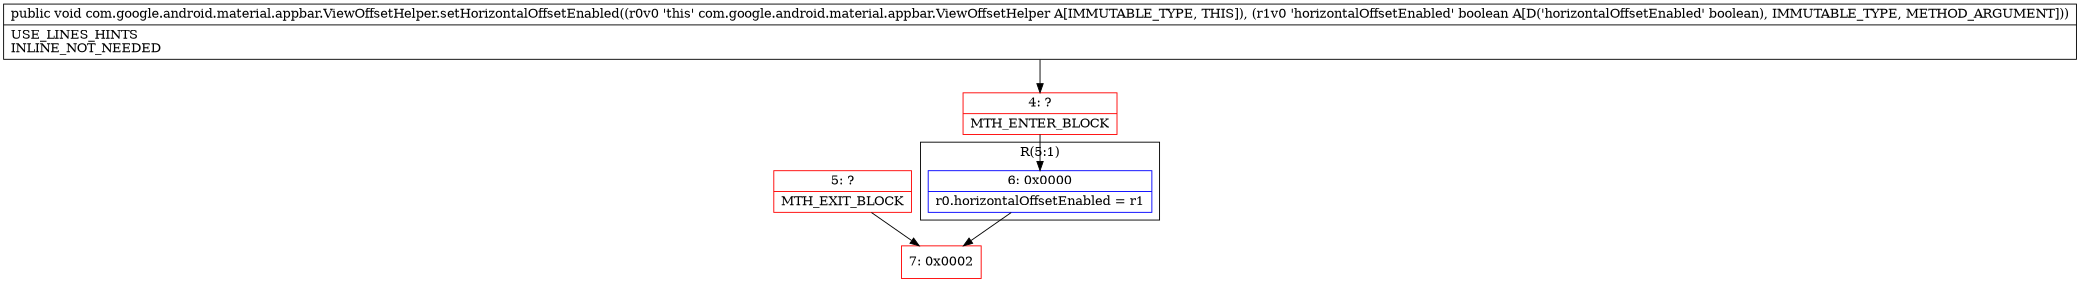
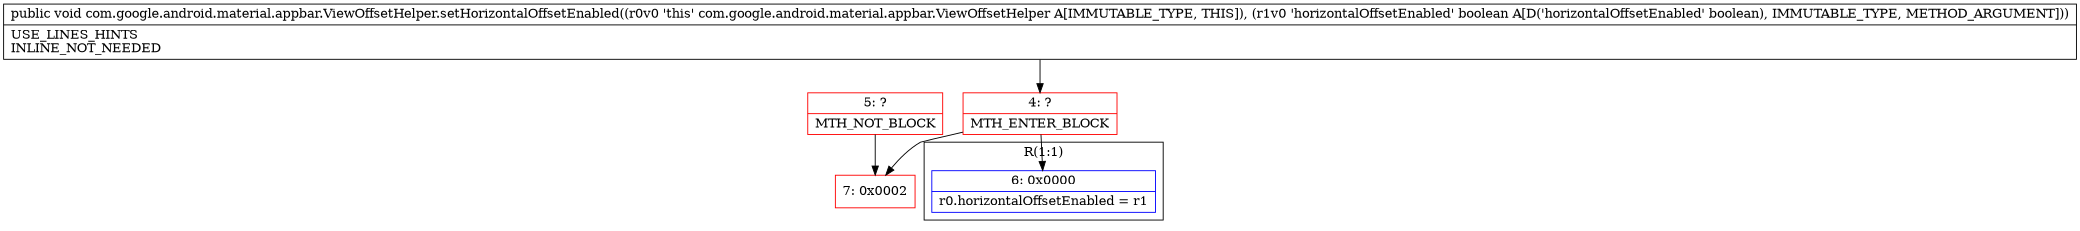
cluster "R(5:1)": label "R(5:1)" -> "R(1:1)"
node "5: ?": text "MTH_EXIT_BLOCK" -> "MTH_NOT_BLOCK"
edge "6: 0x0000" -> "7: 0x0002": now "4: ?" -> "7: 0x0002"
